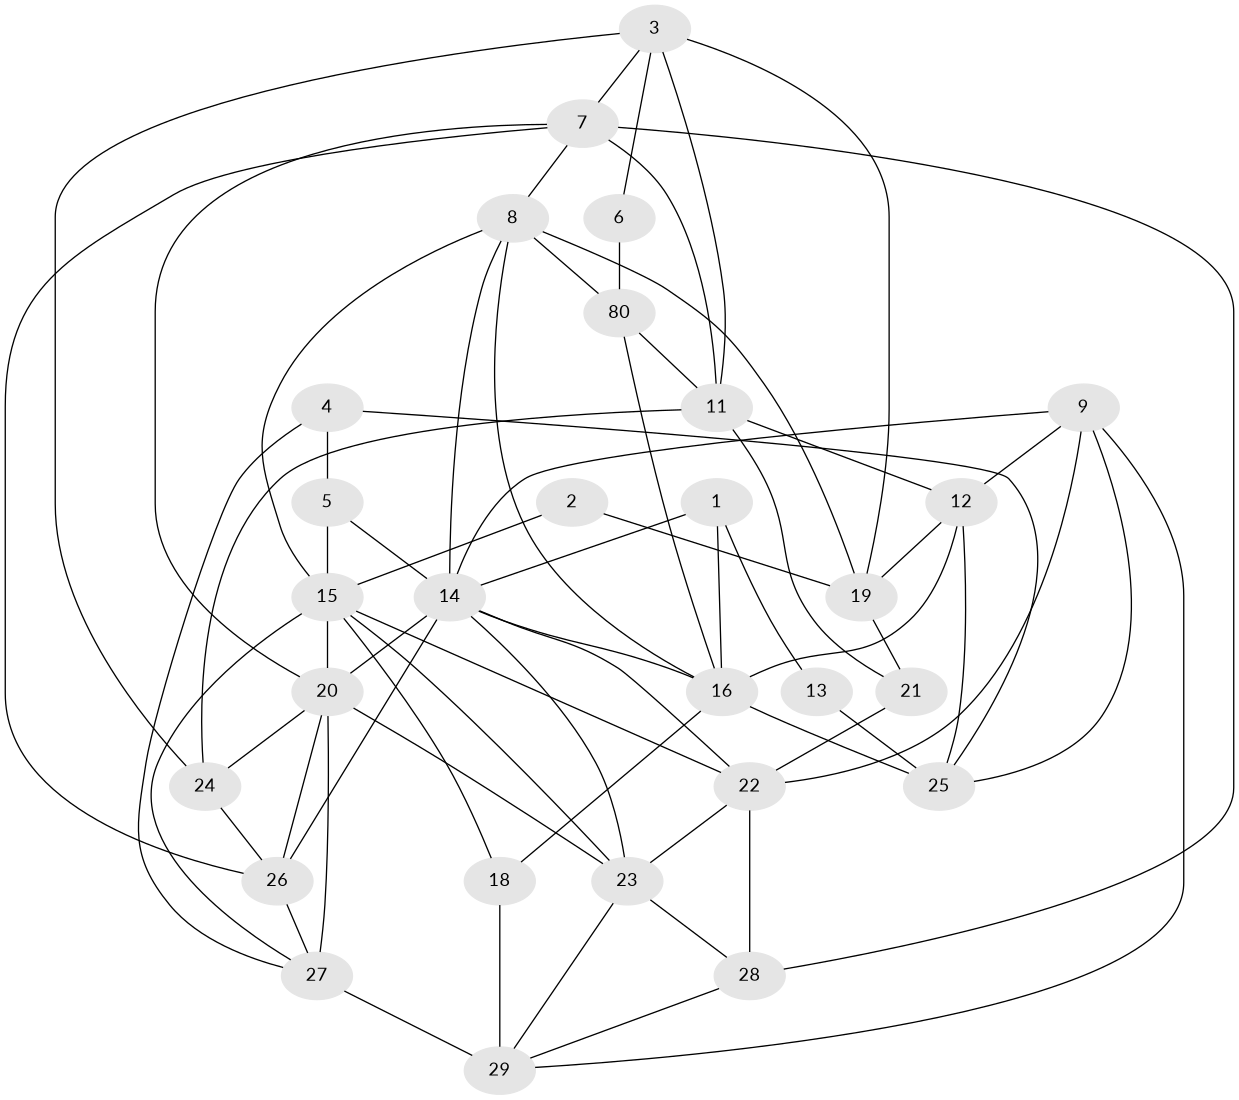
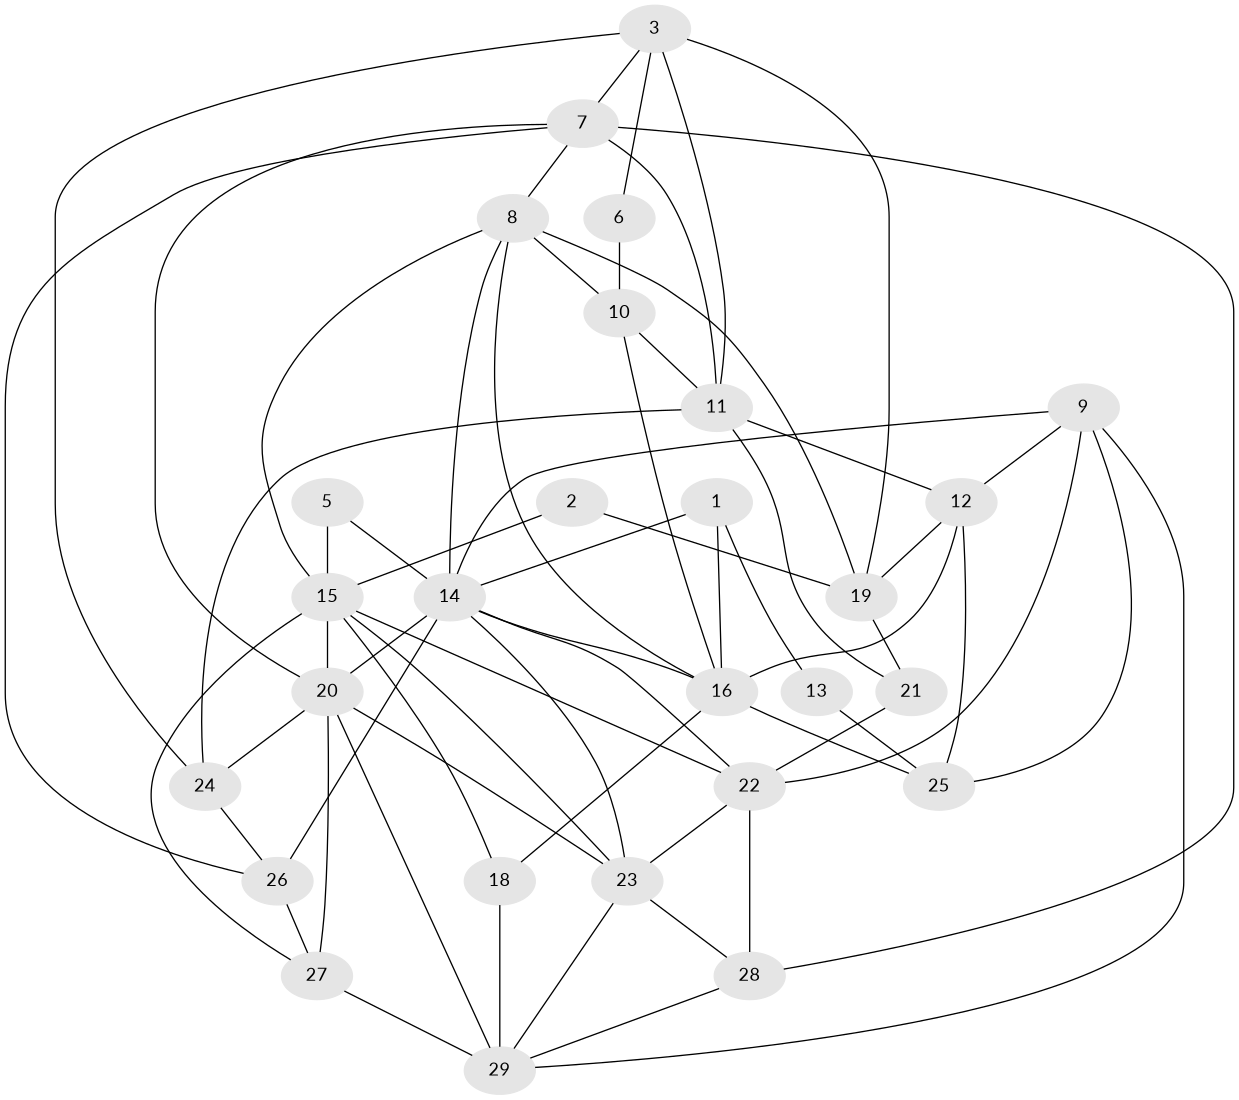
node "80": label "80" -> "10"
node "4": removed
edge "20" -- "26": now "20" -- "29"
